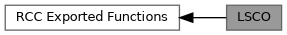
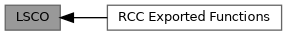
edge "LSCO" -> "RCC Exported Functions": reversed
